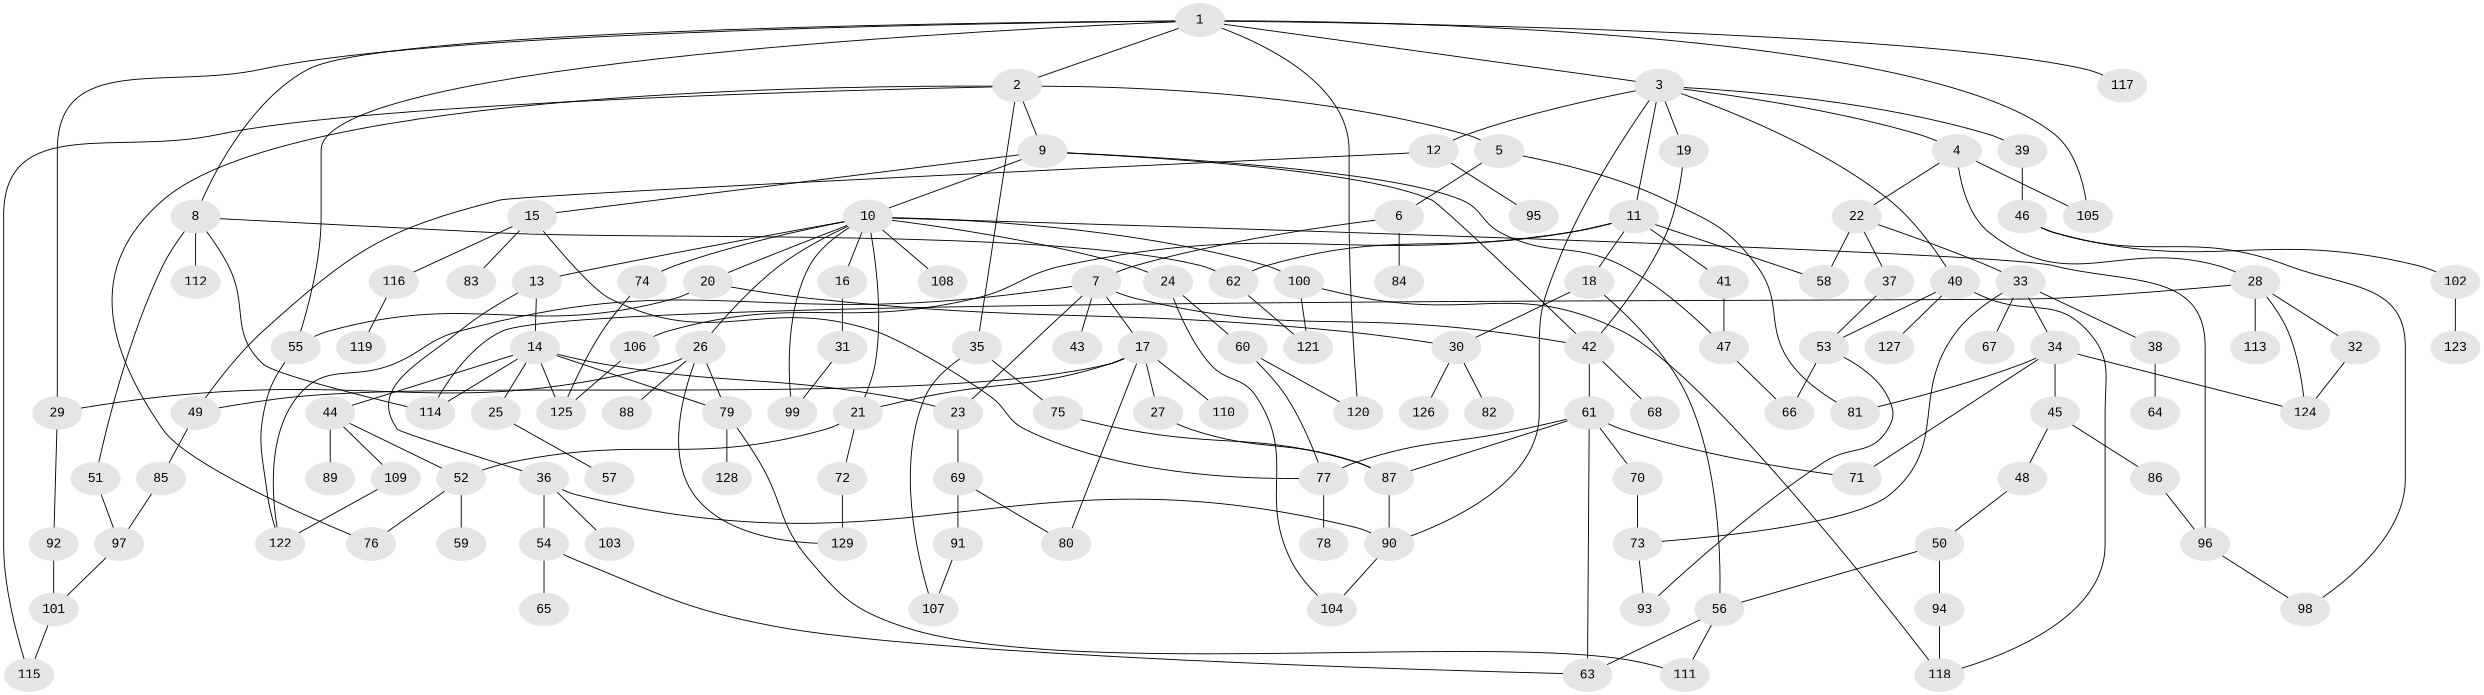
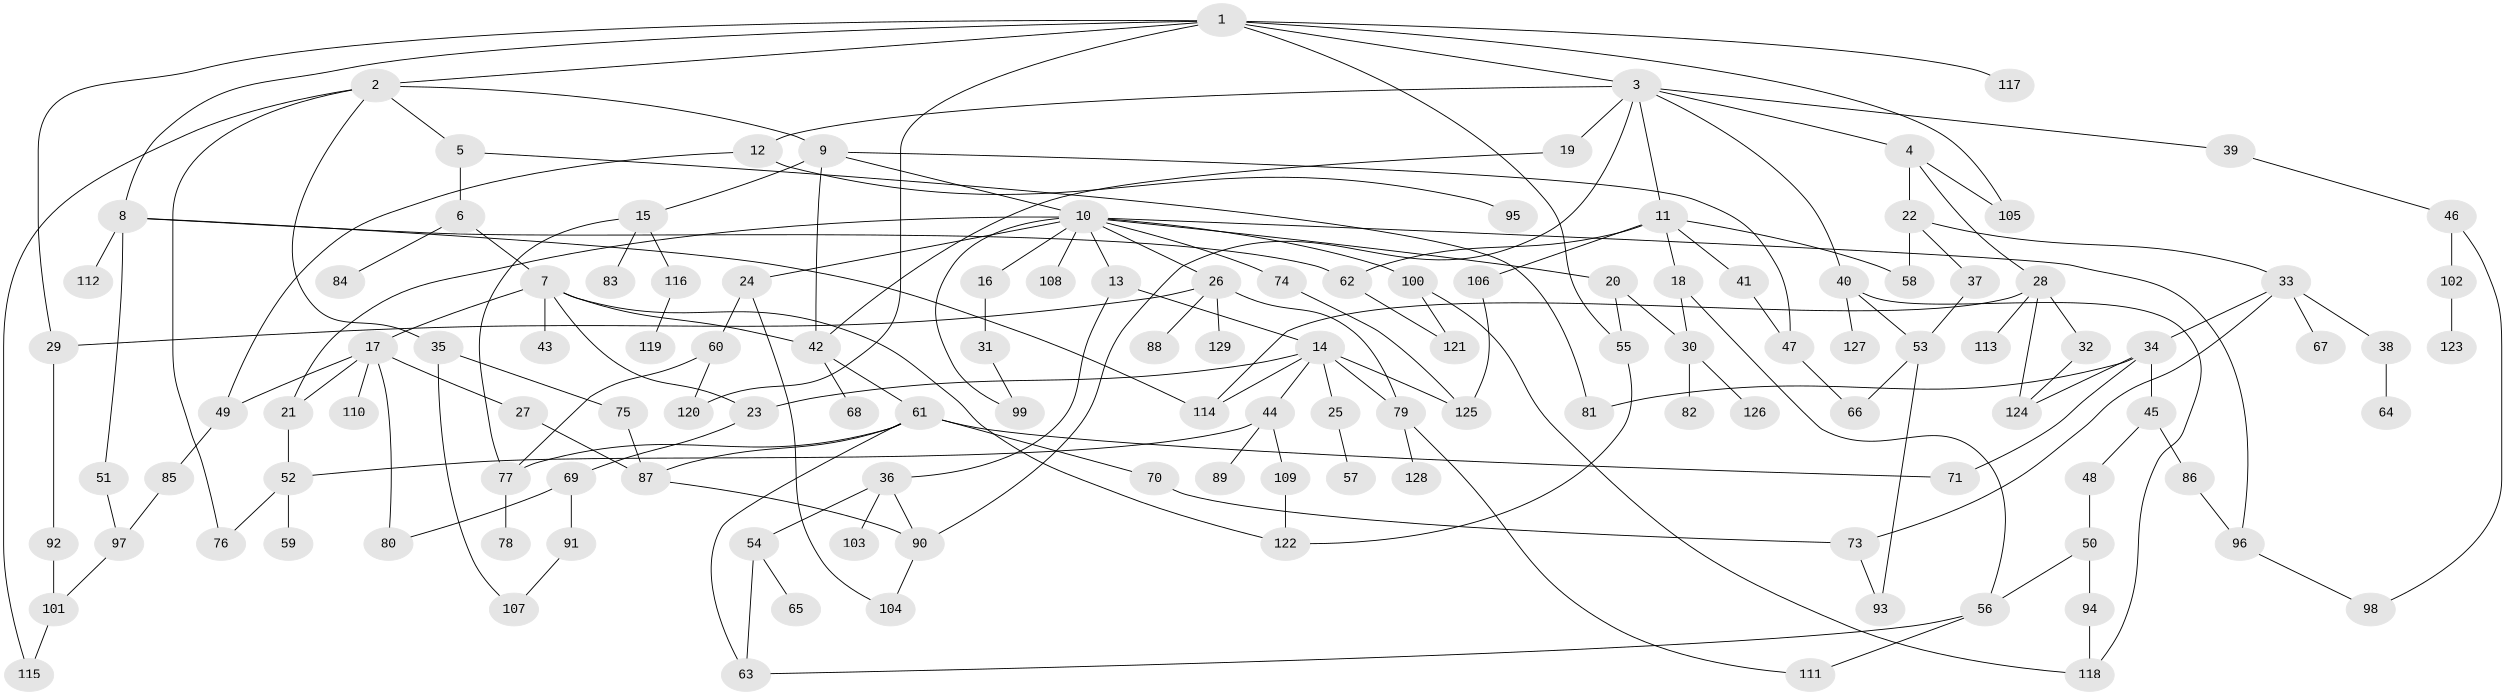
node "72": removed
